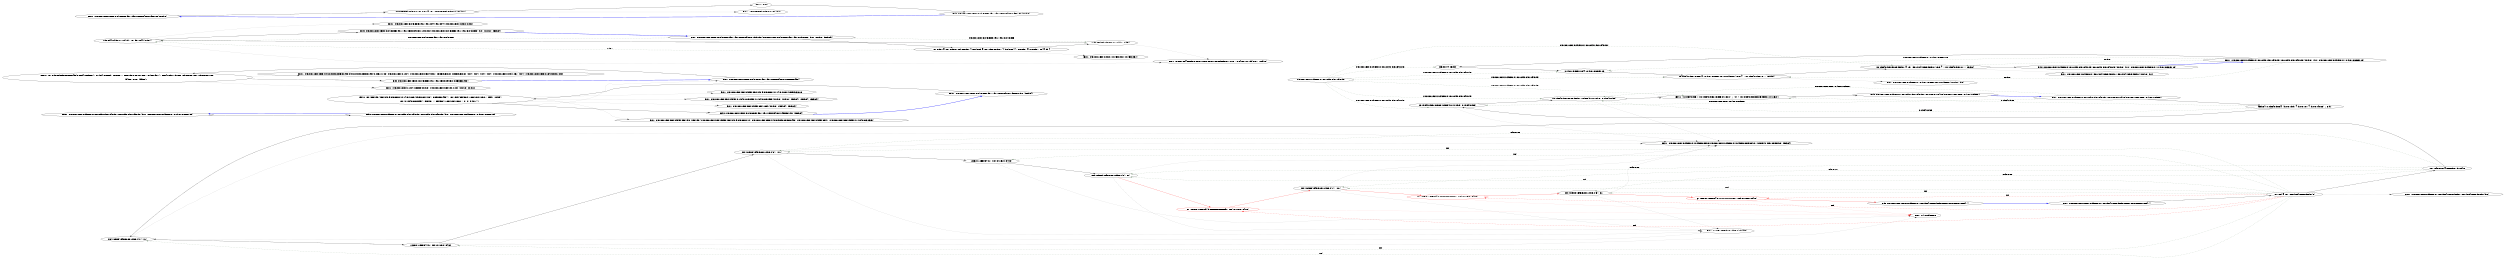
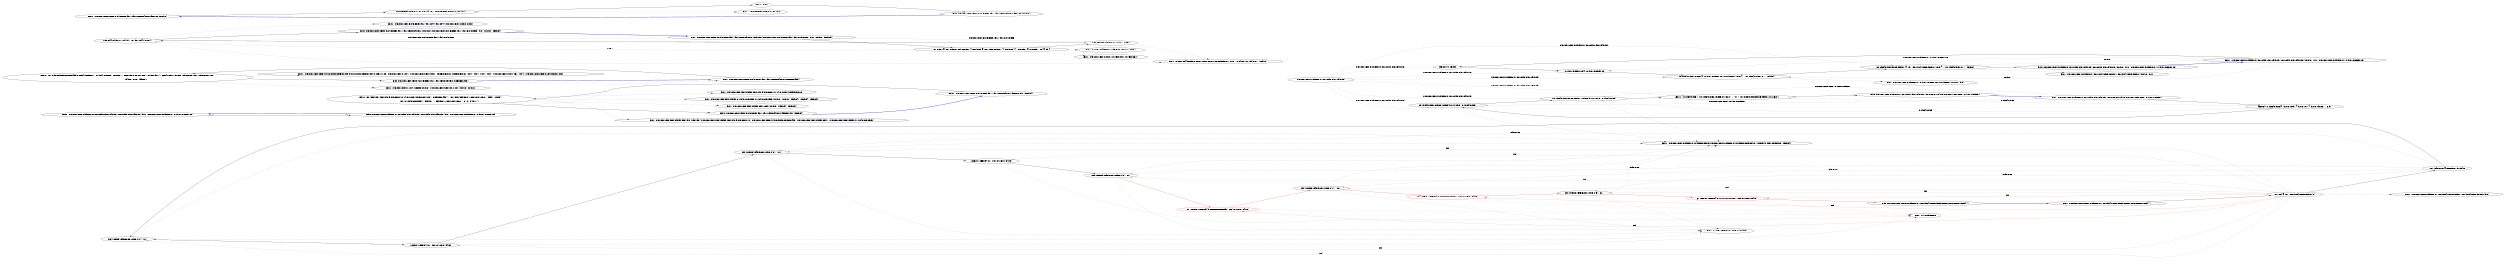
node "Entry System.Collections.Generic.List<T>.List()": added
